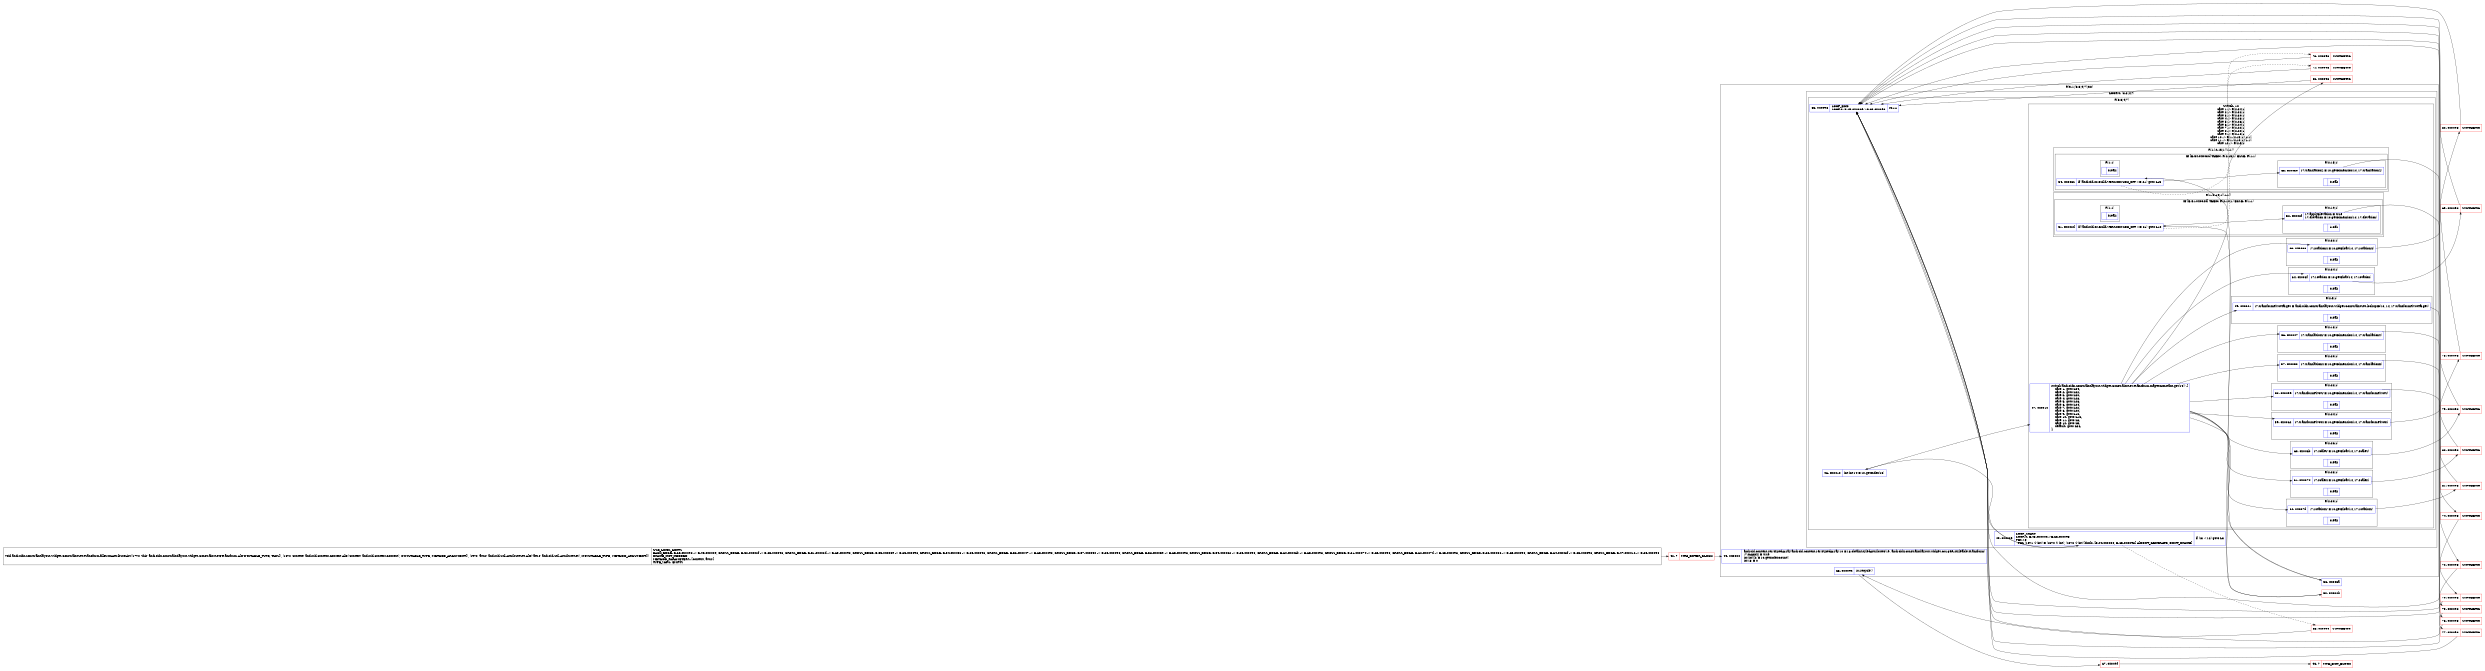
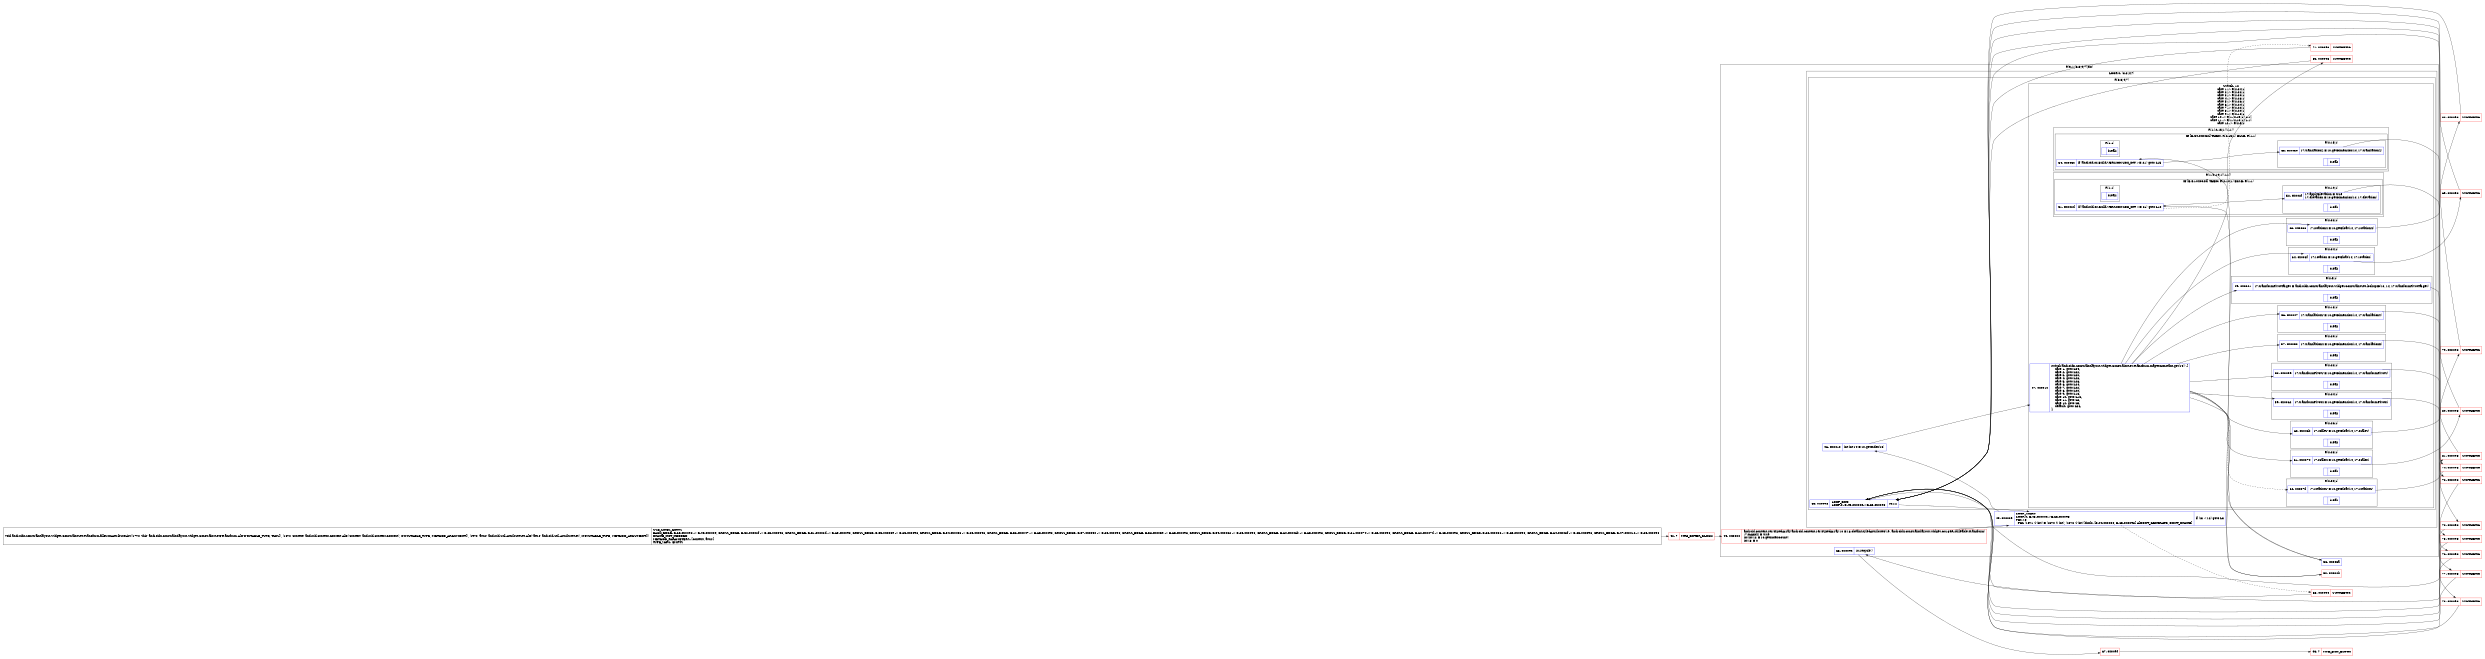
node "73: 0x0098": removed
edge "47: 0x001c" -> "62: 0x007d": style solid -> dashed
edge "44: 0x0000" -> "45: 0x000e": added
node "44: 0x0000": color blue -> red
